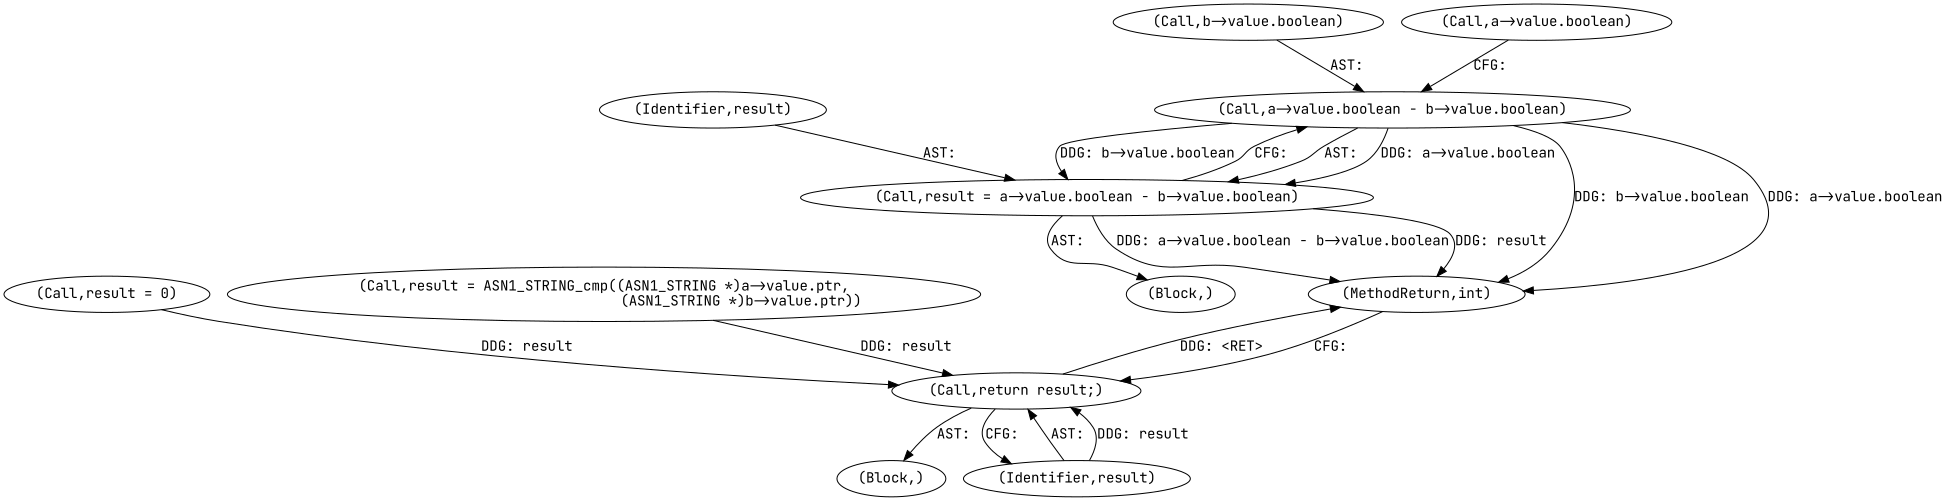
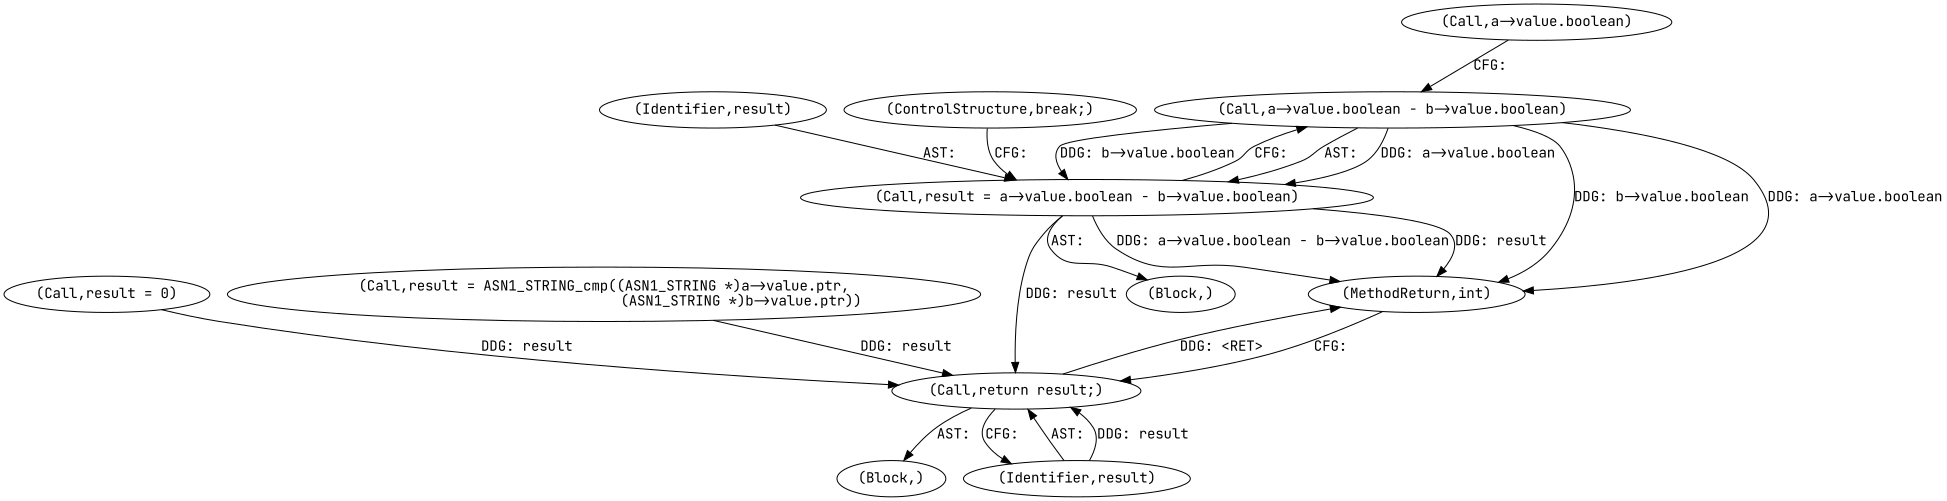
node "(Call,b->value.boolean)": removed
node "(ControlStructure,break;)": added
edge "(Call,result = a->value.boolean - b->value.boolean)" -> "(Call,return result;)": added, label "DDG: result"
